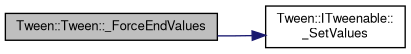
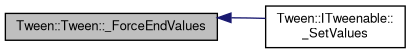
edge "Tween::Tween::_ForceEndValues" -> "Tween::ITweenable:: _SetValues": reversed
